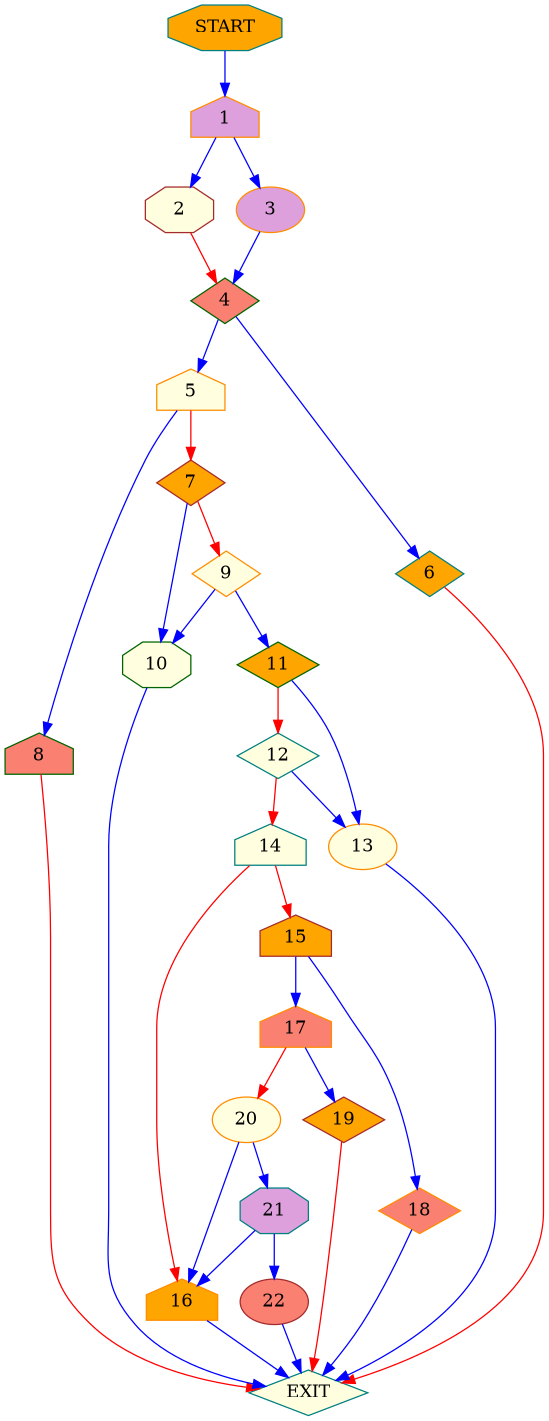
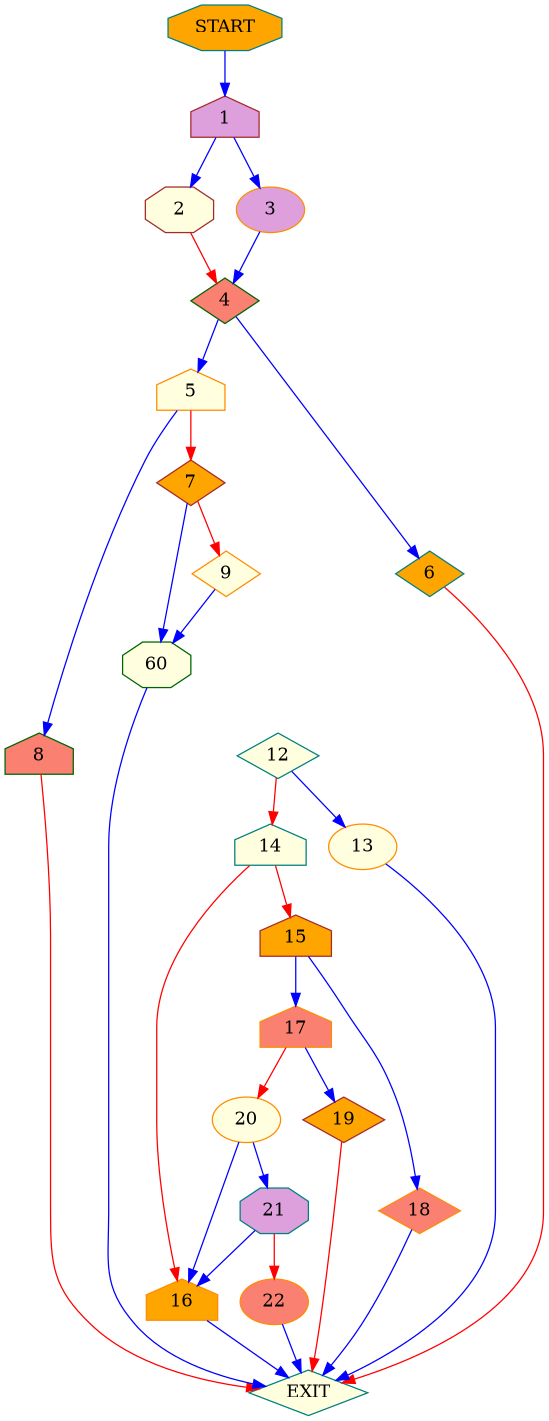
node "1": color darkorange -> brown
node "10": label "10" -> "60"
node "11": removed
edge "21" -> "22": color blue -> red
node "22": color brown -> darkorange
